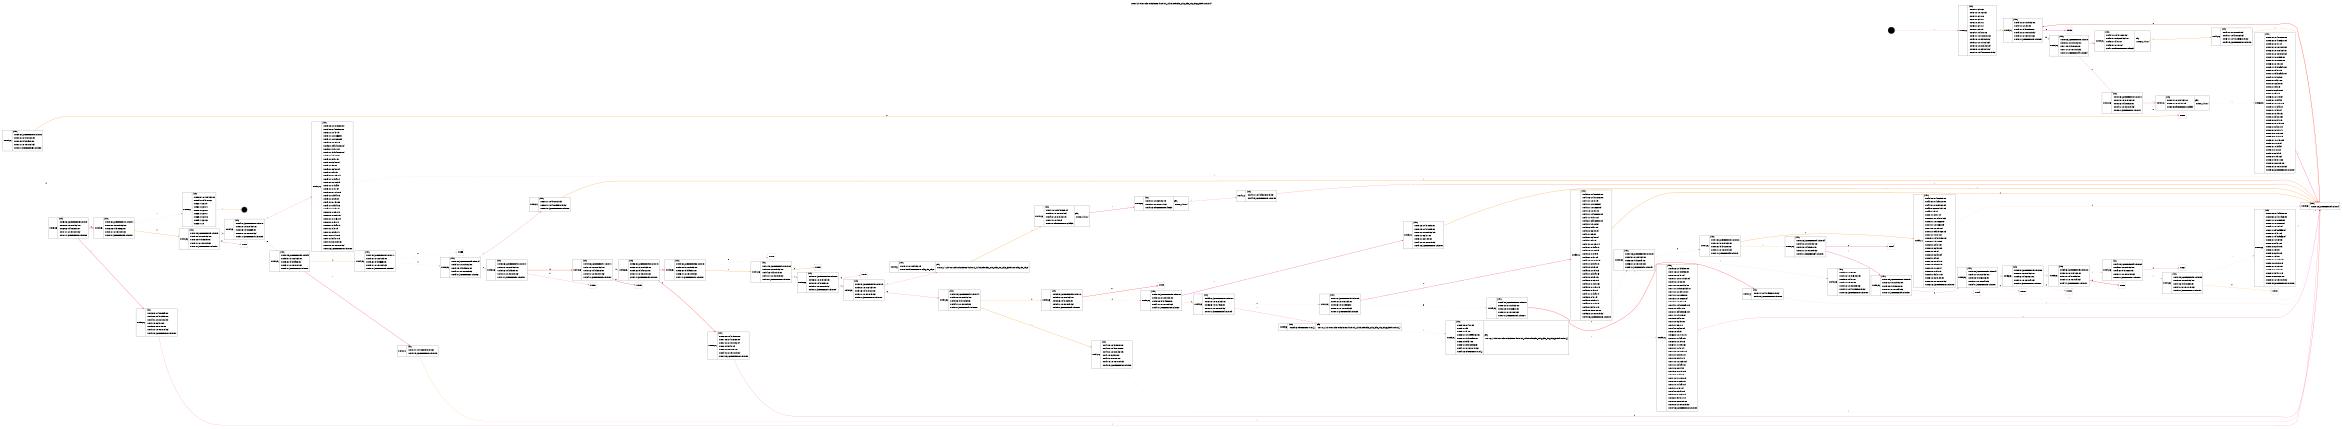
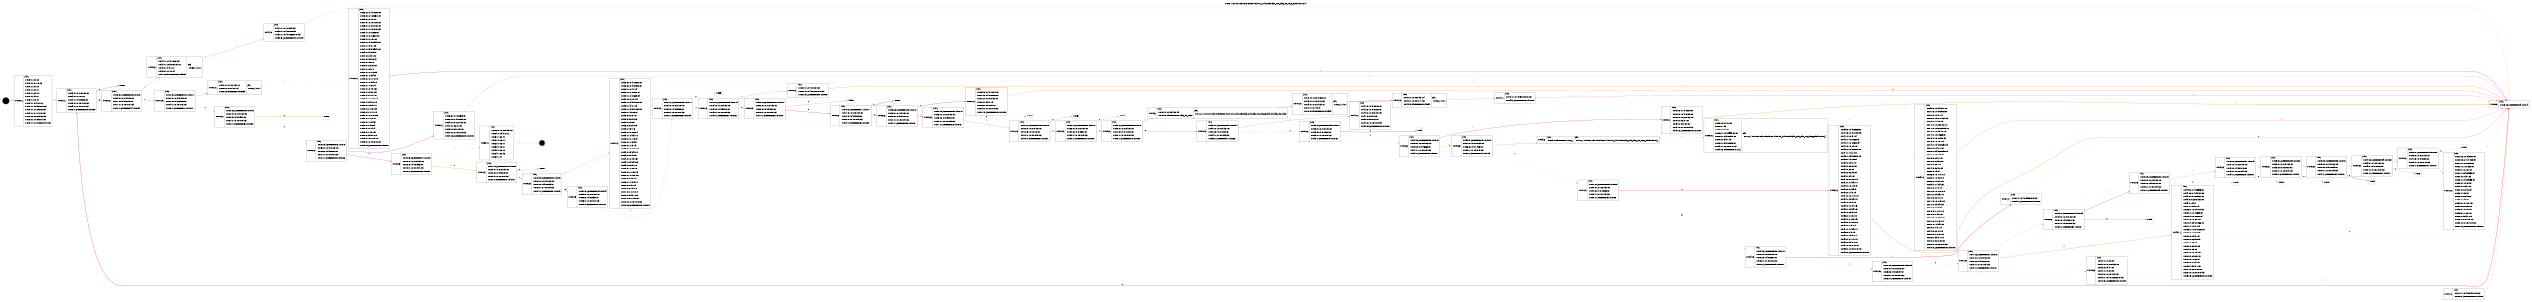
edge "0x401a22 [25]" -> "0x4025c3": now "0x401a22 [25]" -> "0x401a3b [25]"
edge "0x401ab8 [25]" -> "0x4021a4 [12]": removed, label "1"
